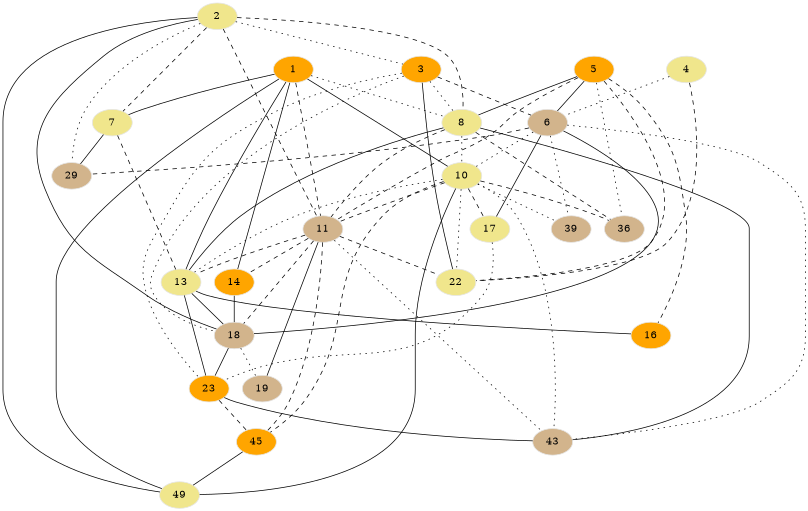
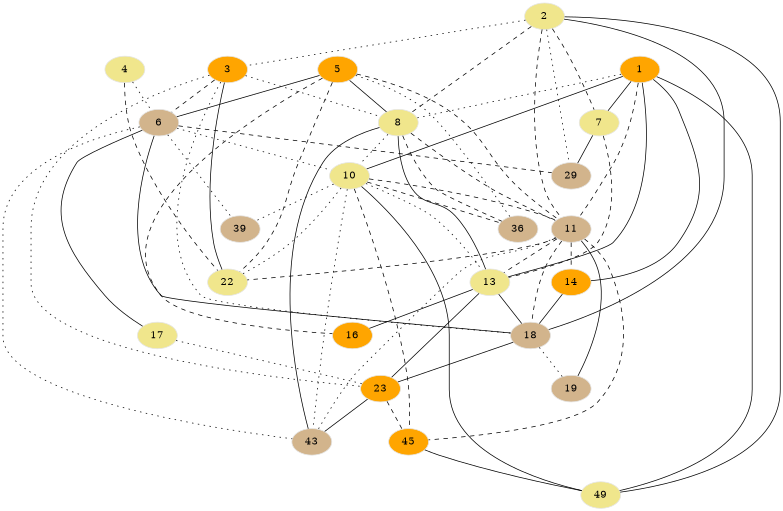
edge "10" -- "17": removed
